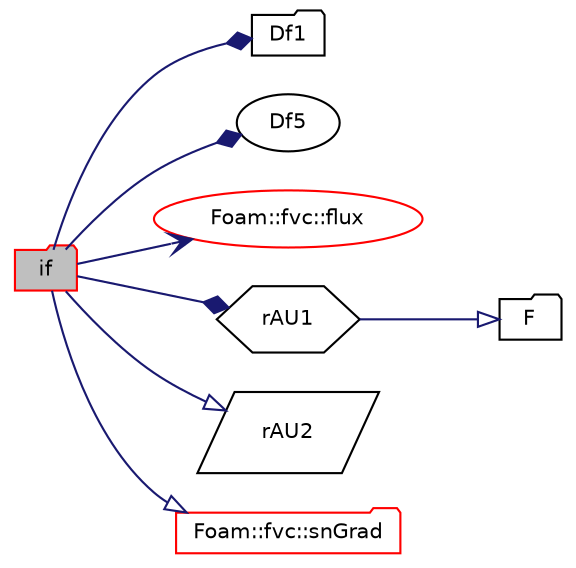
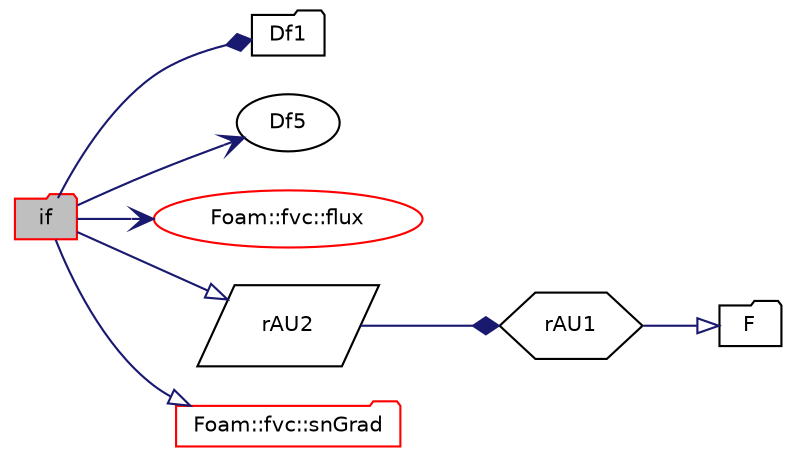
edge "if" -> "Df5": arrowhead diamond -> vee
edge "if" -> "rAU1": now "rAU2" -> "rAU1"
